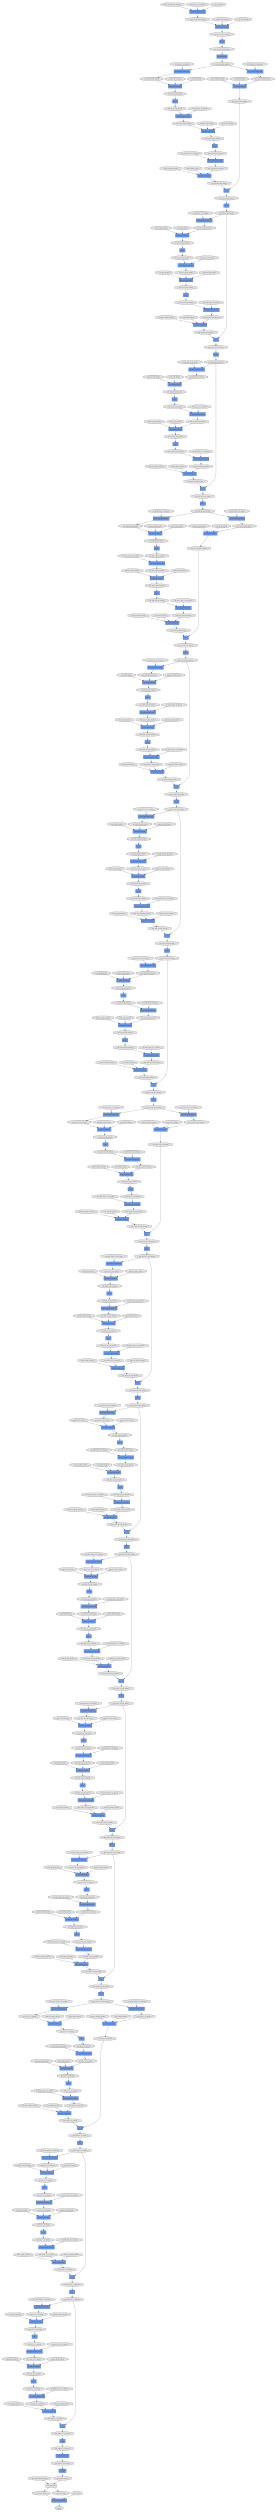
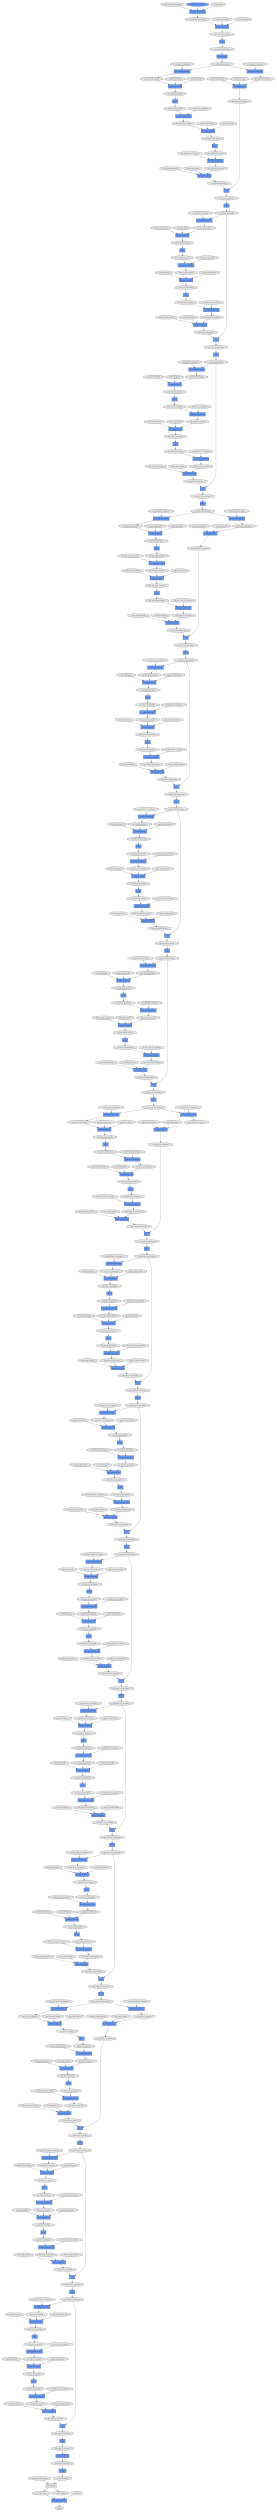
node "W: (64, 3, 7, 7), float32": fillcolor #e0e0e0 -> #6495ed
